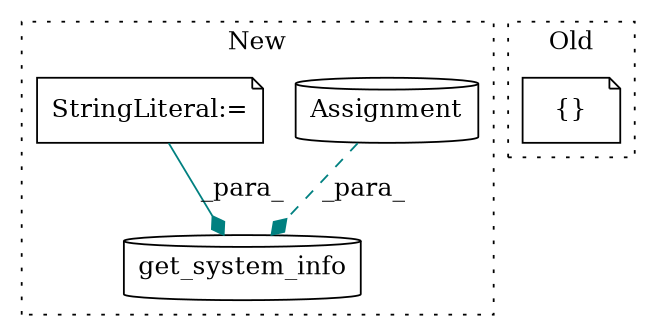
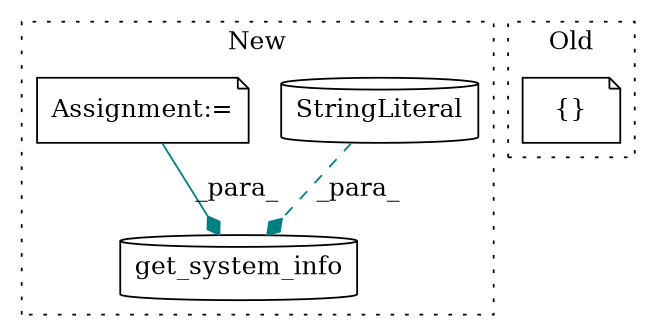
node "StringLiteral:=": label "StringLiteral:=" -> "Assignment:="
node "Assignment": label "Assignment" -> "StringLiteral"
